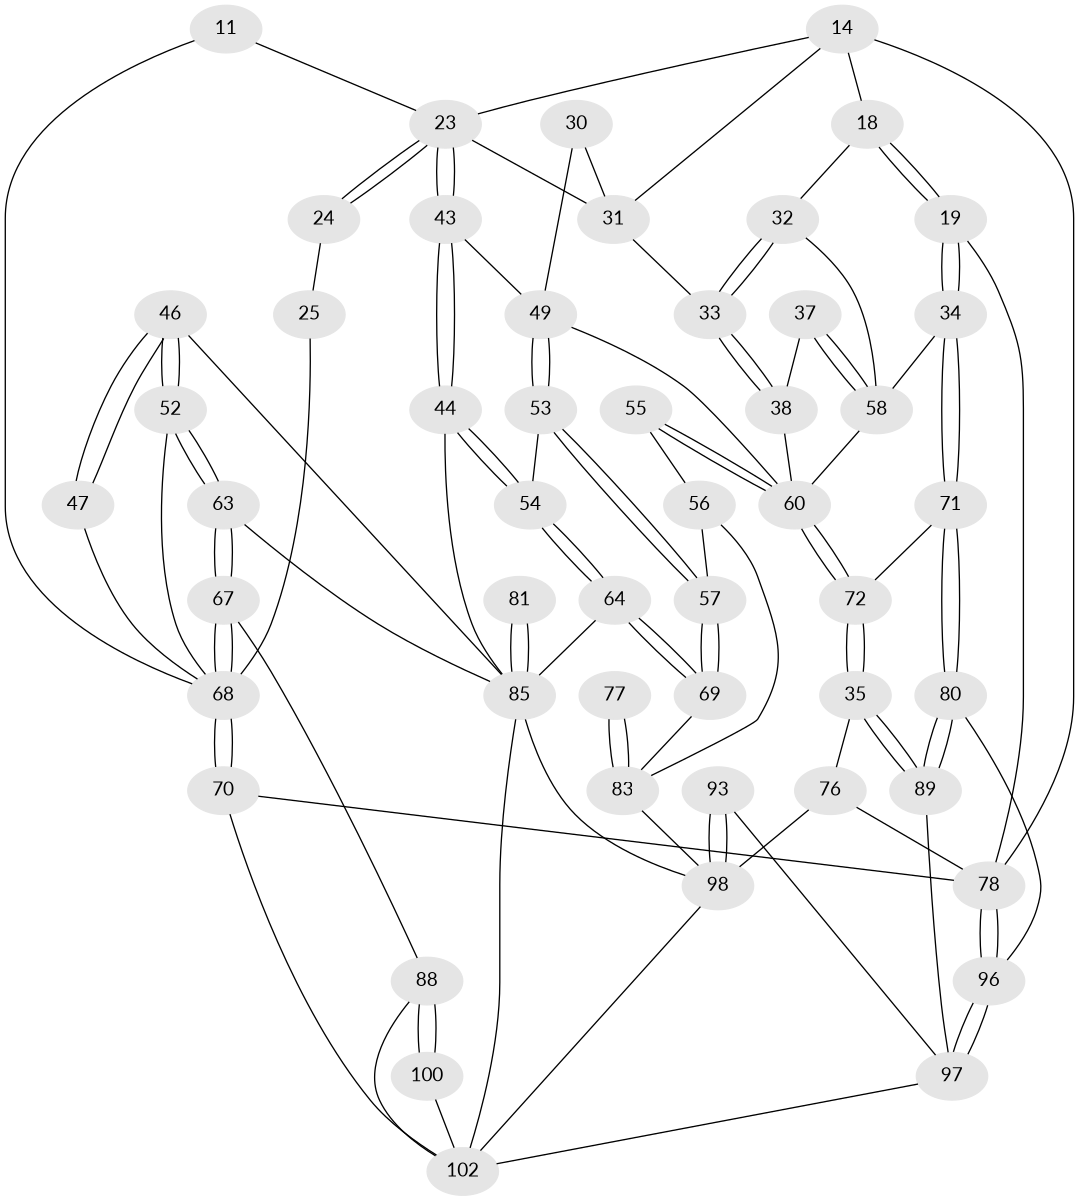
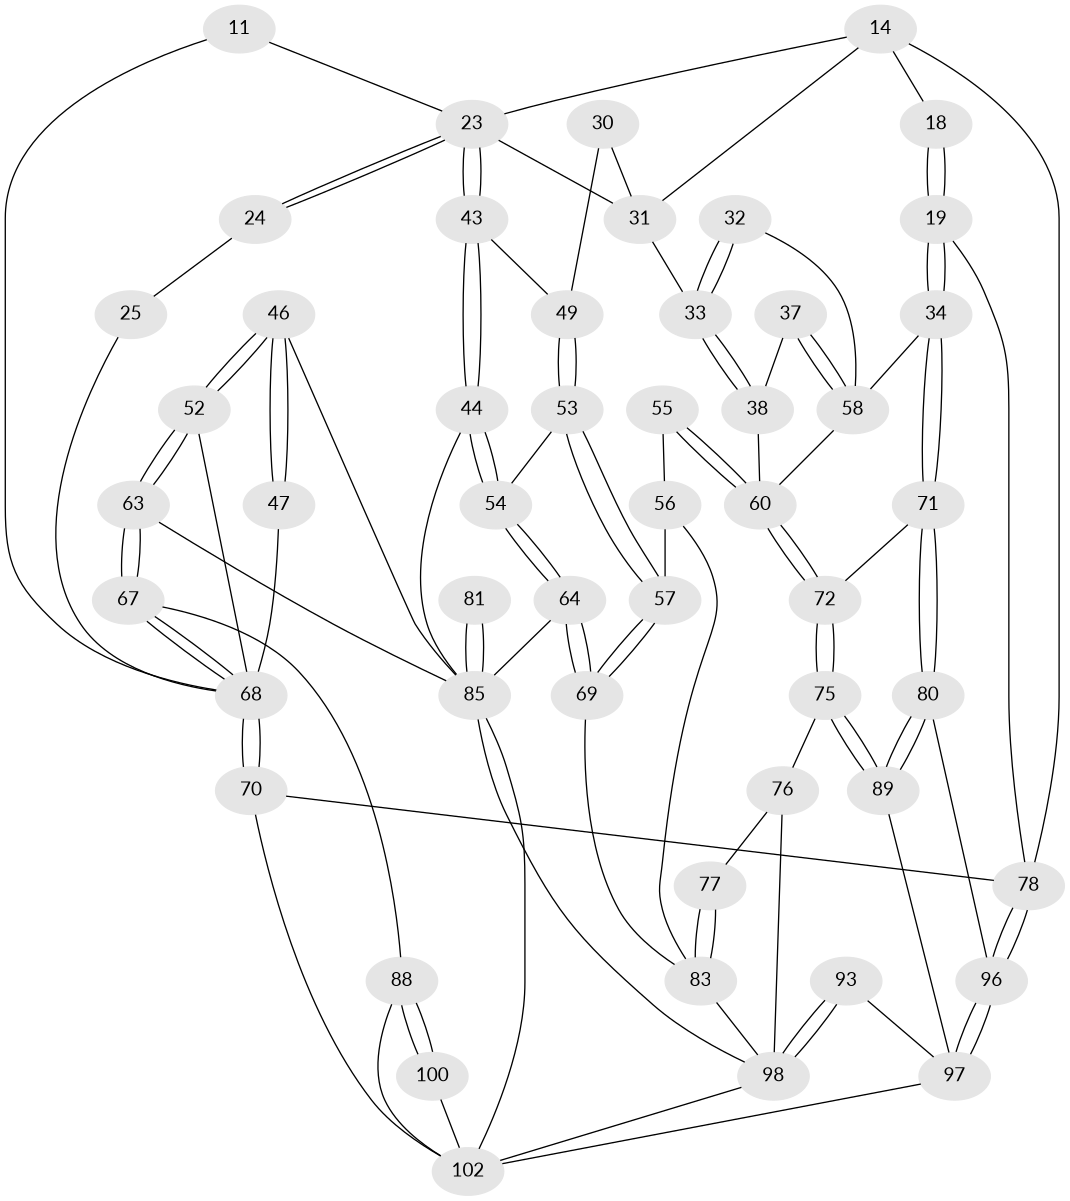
edge "18" -- "32": removed
edge "49" -- "60": removed
node "35": label "35" -> "75"
edge "76" -- "78": now "76" -- "77"
